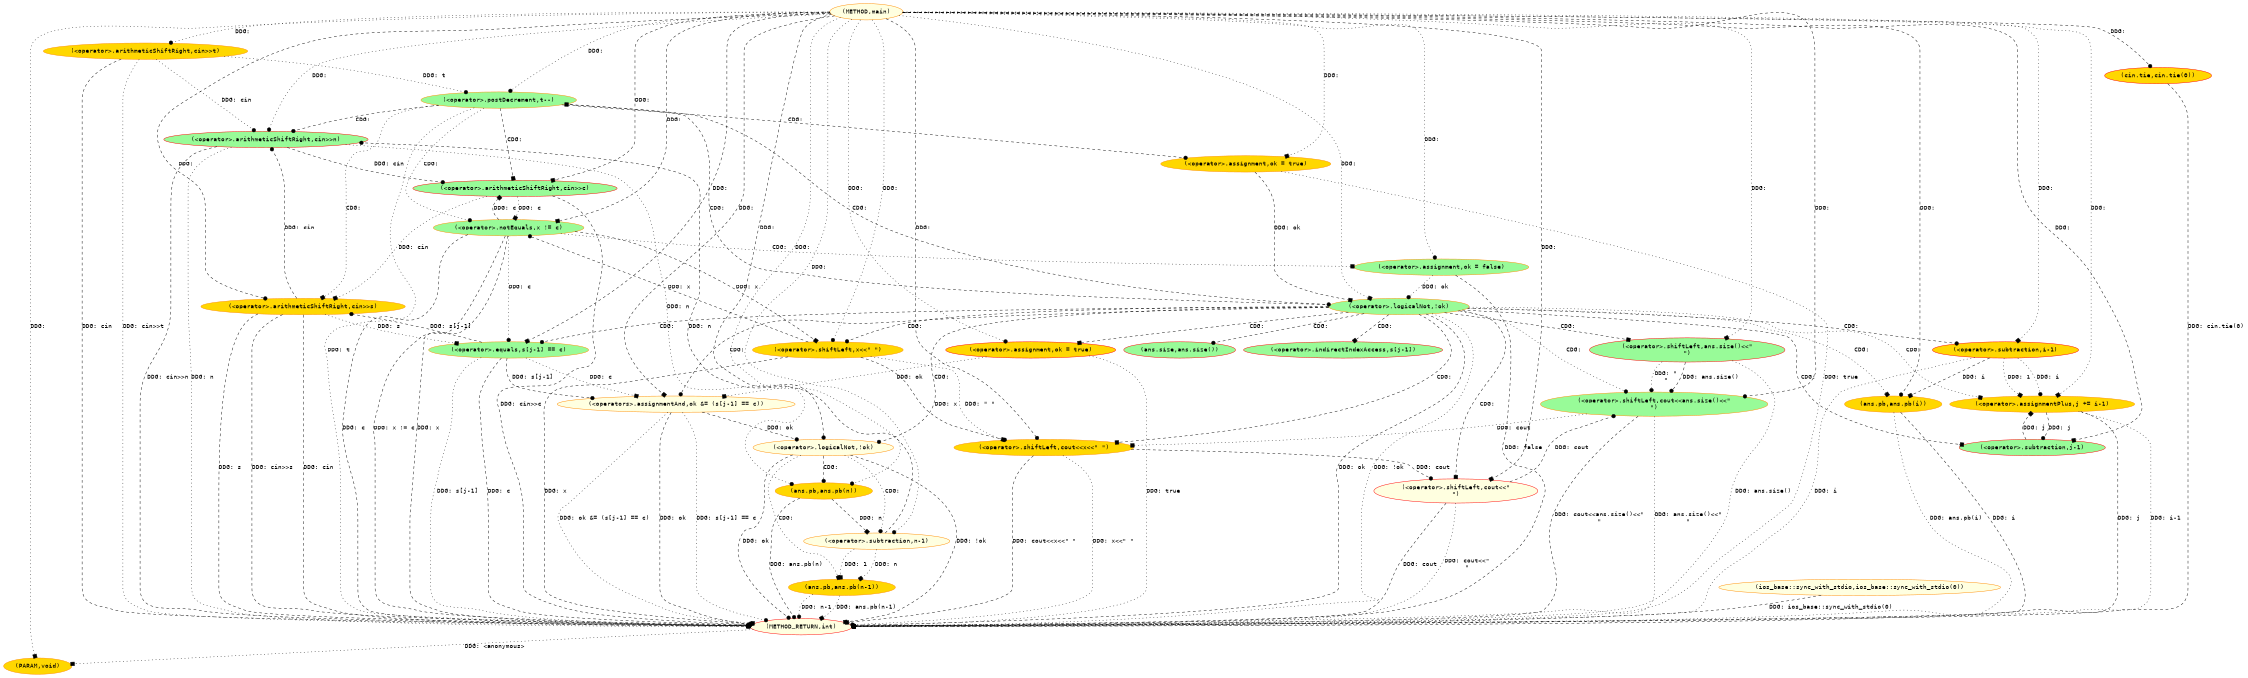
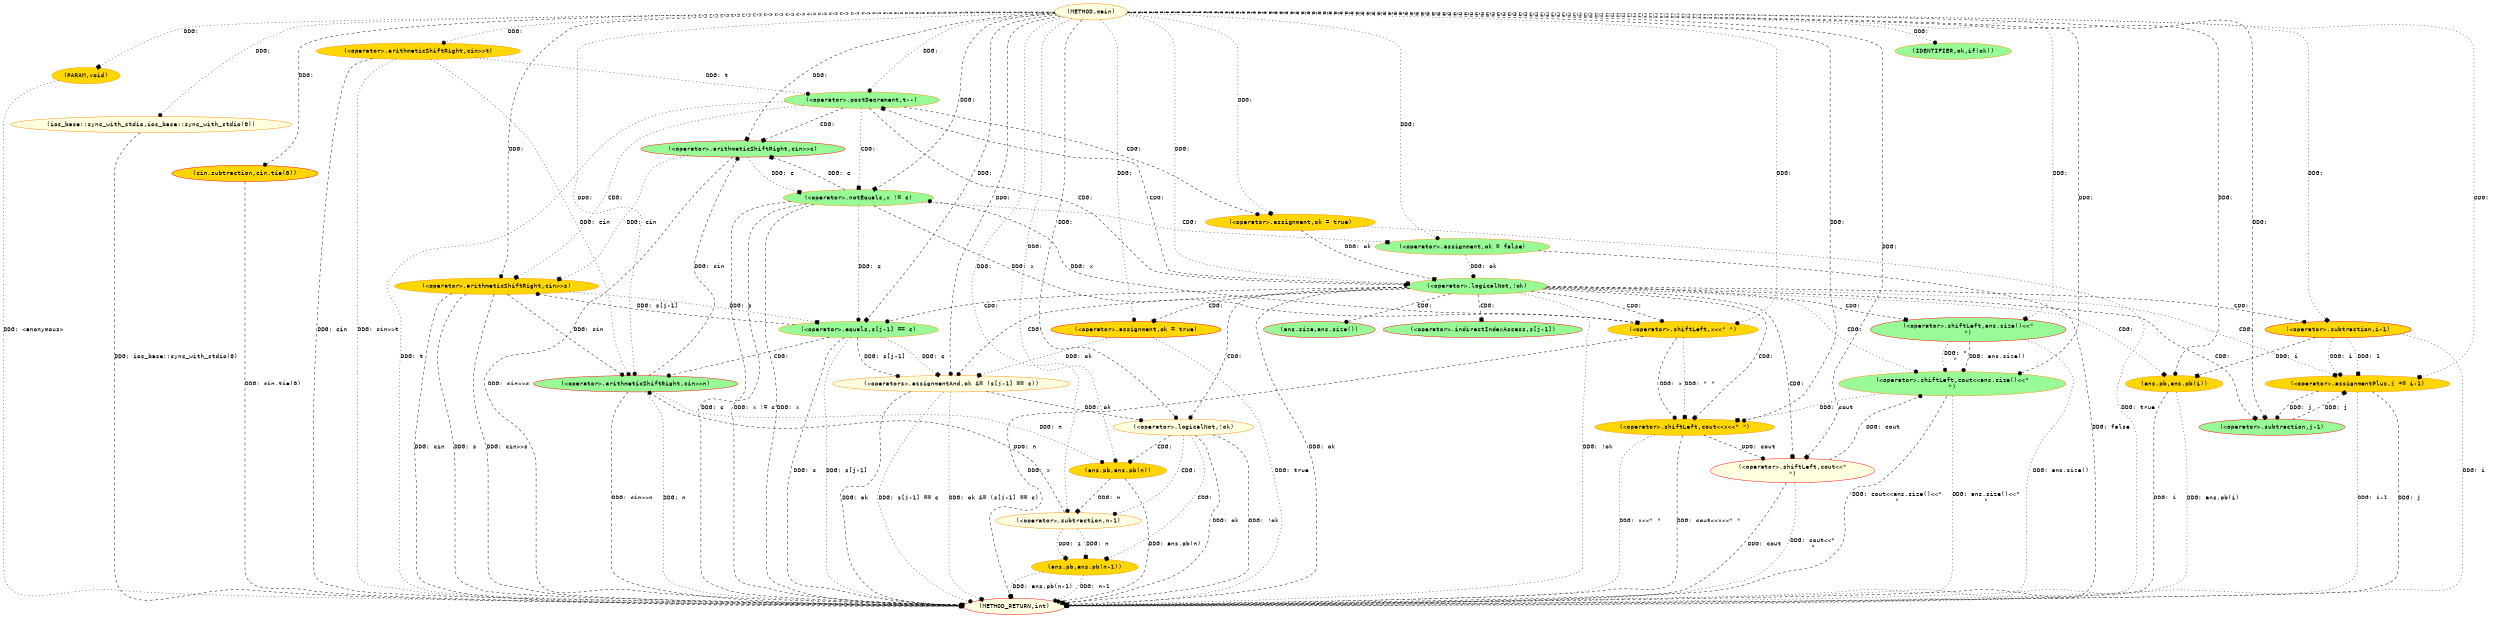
edge "(METHOD,main)" -> "(ios_base::sync_with_stdio,ios_base::sync_with_stdio(0))": added, label "DDG:"
node "(IDENTIFIER,ok,if(ok))": added
node "(cin.tie,cin.tie(0))": label "(cin.tie,cin.tie(0))" -> "(cin.subtraction,cin.tie(0))"
edge "(<operator>.postDecrement,t--)" -> "(<operator>.arithmeticShiftRight,cin>>n)": now "(<operator>.equals,s[j-1] == c)" -> "(<operator>.arithmeticShiftRight,cin>>n)"
edge "(<operator>.postDecrement,t--)" -> "(<operator>.notEquals,x != c)": arrowhead dot -> box
edge "(METHOD,main)" -> "(<operators>.assignmentAnd,ok &= (s[j-1] == c))": arrowhead box -> dot
edge "(METHOD_RETURN,int)" -> "(PARAM,void)": reversed
